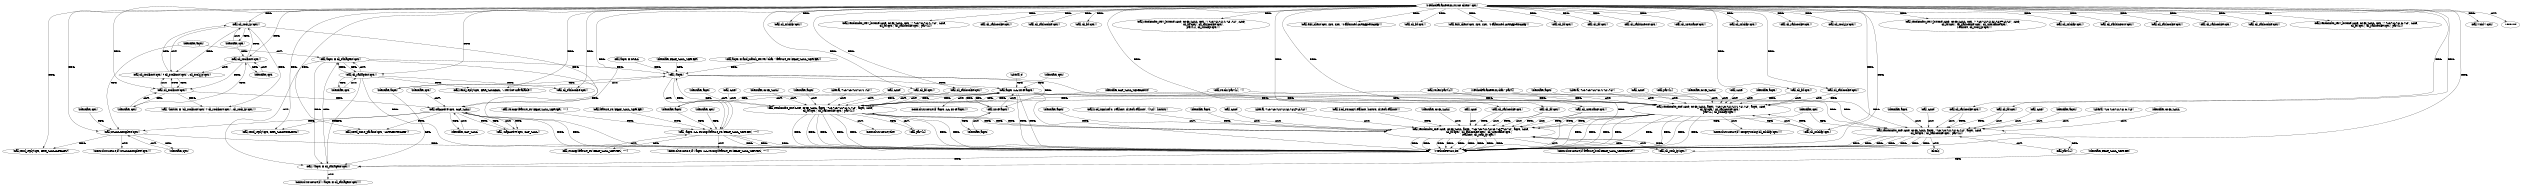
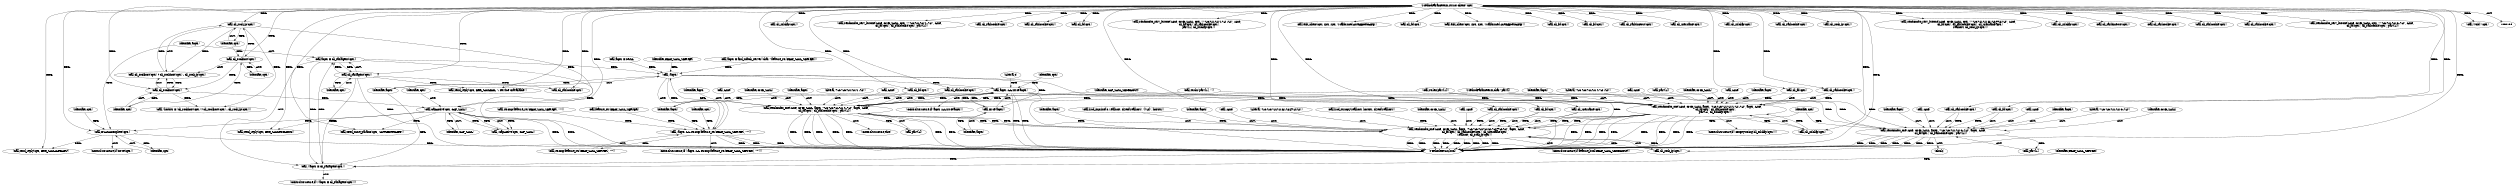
node "(ControlStructure,if (IsSASLComplete(cptr)))": label "(ControlStructure,if (IsSASLComplete(cptr)))" -> "(ControlStructure,if (IsMe(cptr)))"
node "(MethodReturn,int)": label "(MethodReturn,int)" -> "(MethodReturn,bool)"
